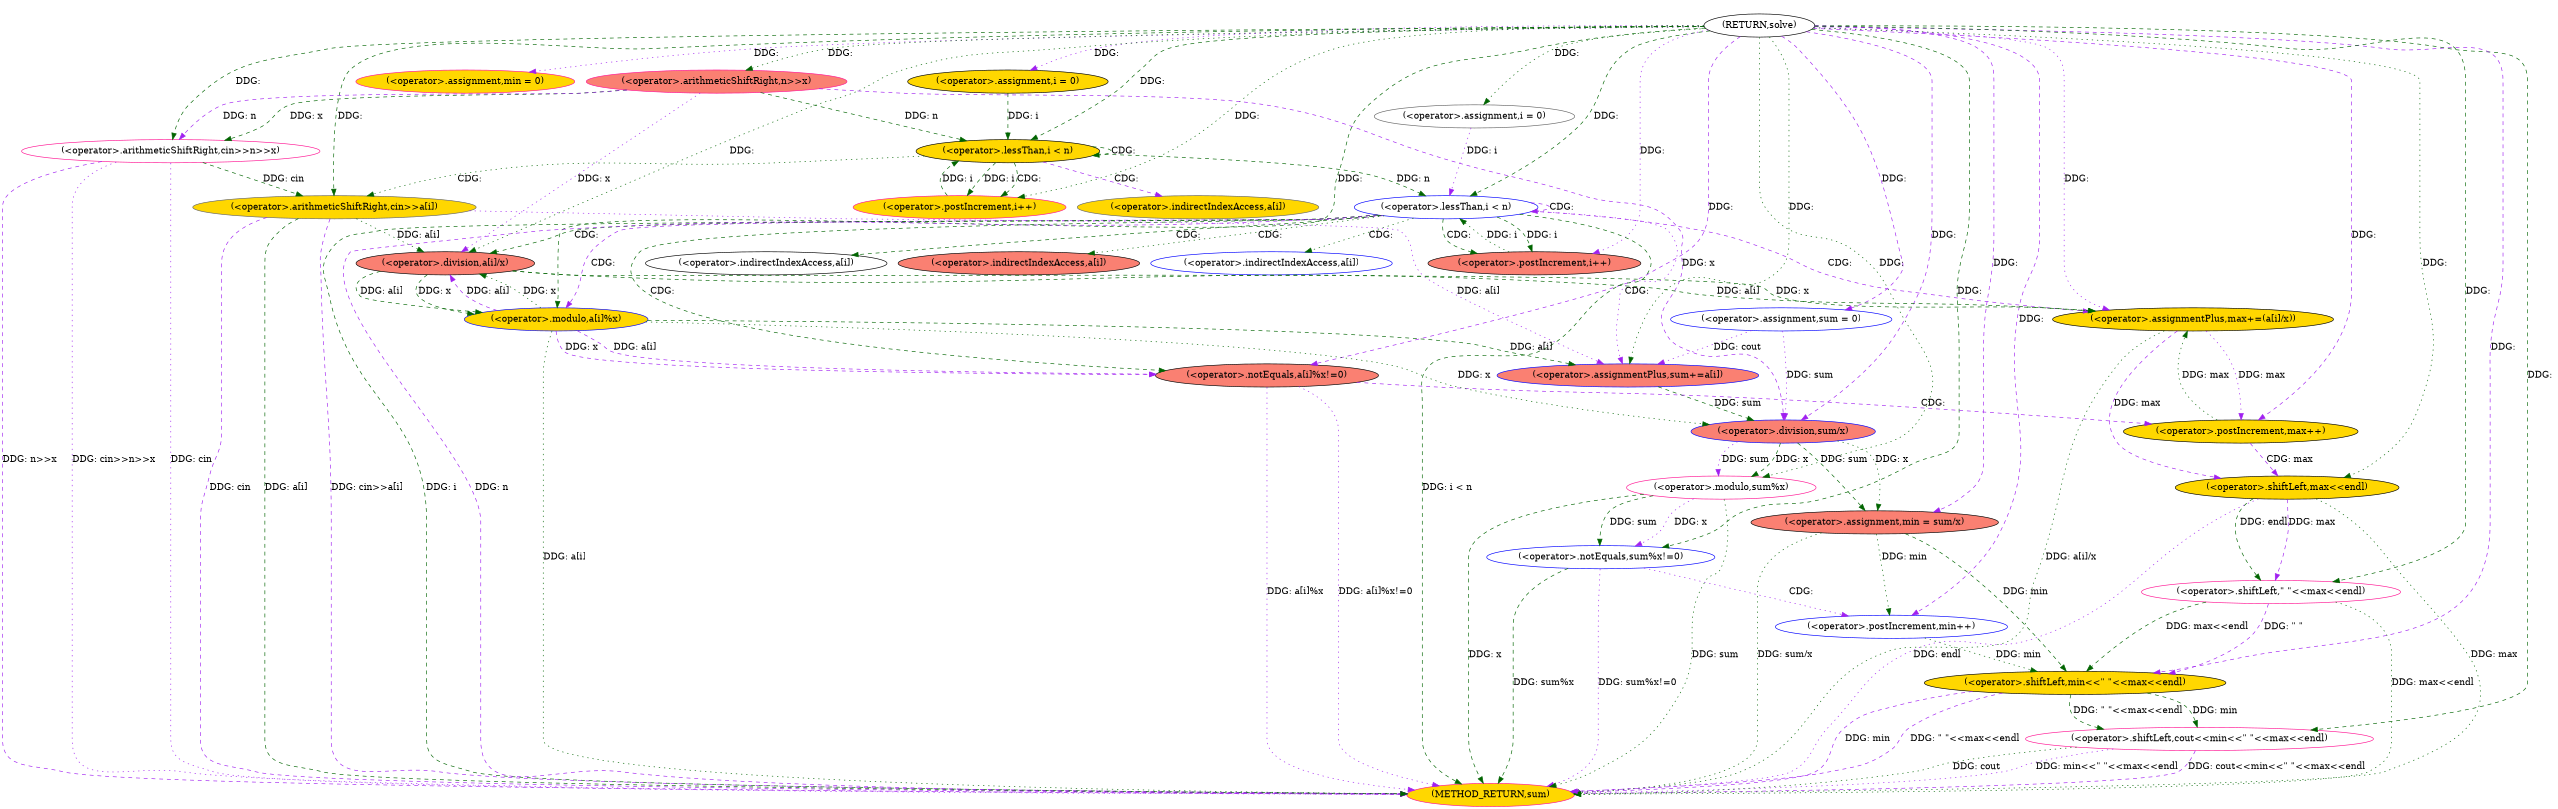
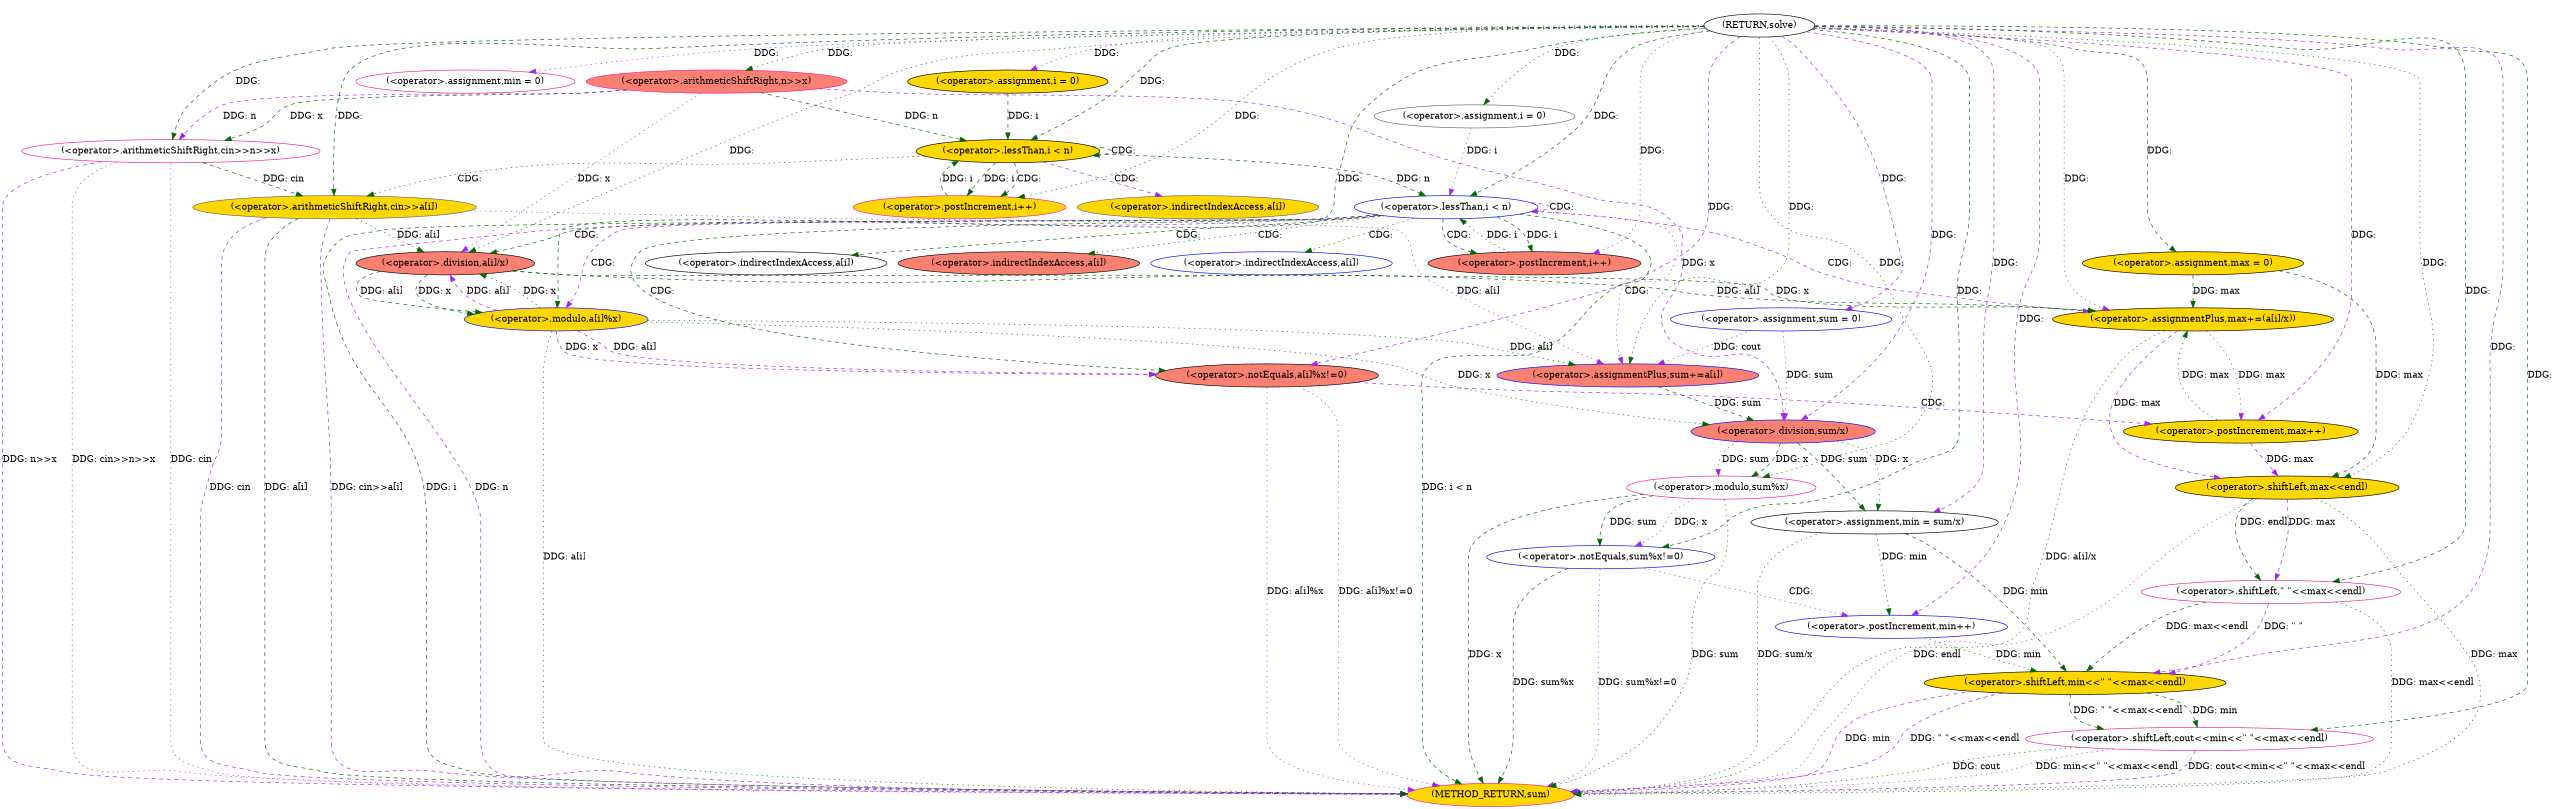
node "(<operator>.assignment,min = 0)": fillcolor gold -> white
node "(<operator>.assignment,max = 0)": added
edge "(<operator>.modulo,a[i]%x)" -> "(<operator>.assignmentPlus,sum+=a[i])": style dashed -> dotted
edge "(<operator>.postIncrement,max++)" -> "(<operator>.shiftLeft,max<<endl)": label "CDG: max" -> "DDG: max"
node "(<operator>.assignment,min = sum/x)": fillcolor salmon -> white
